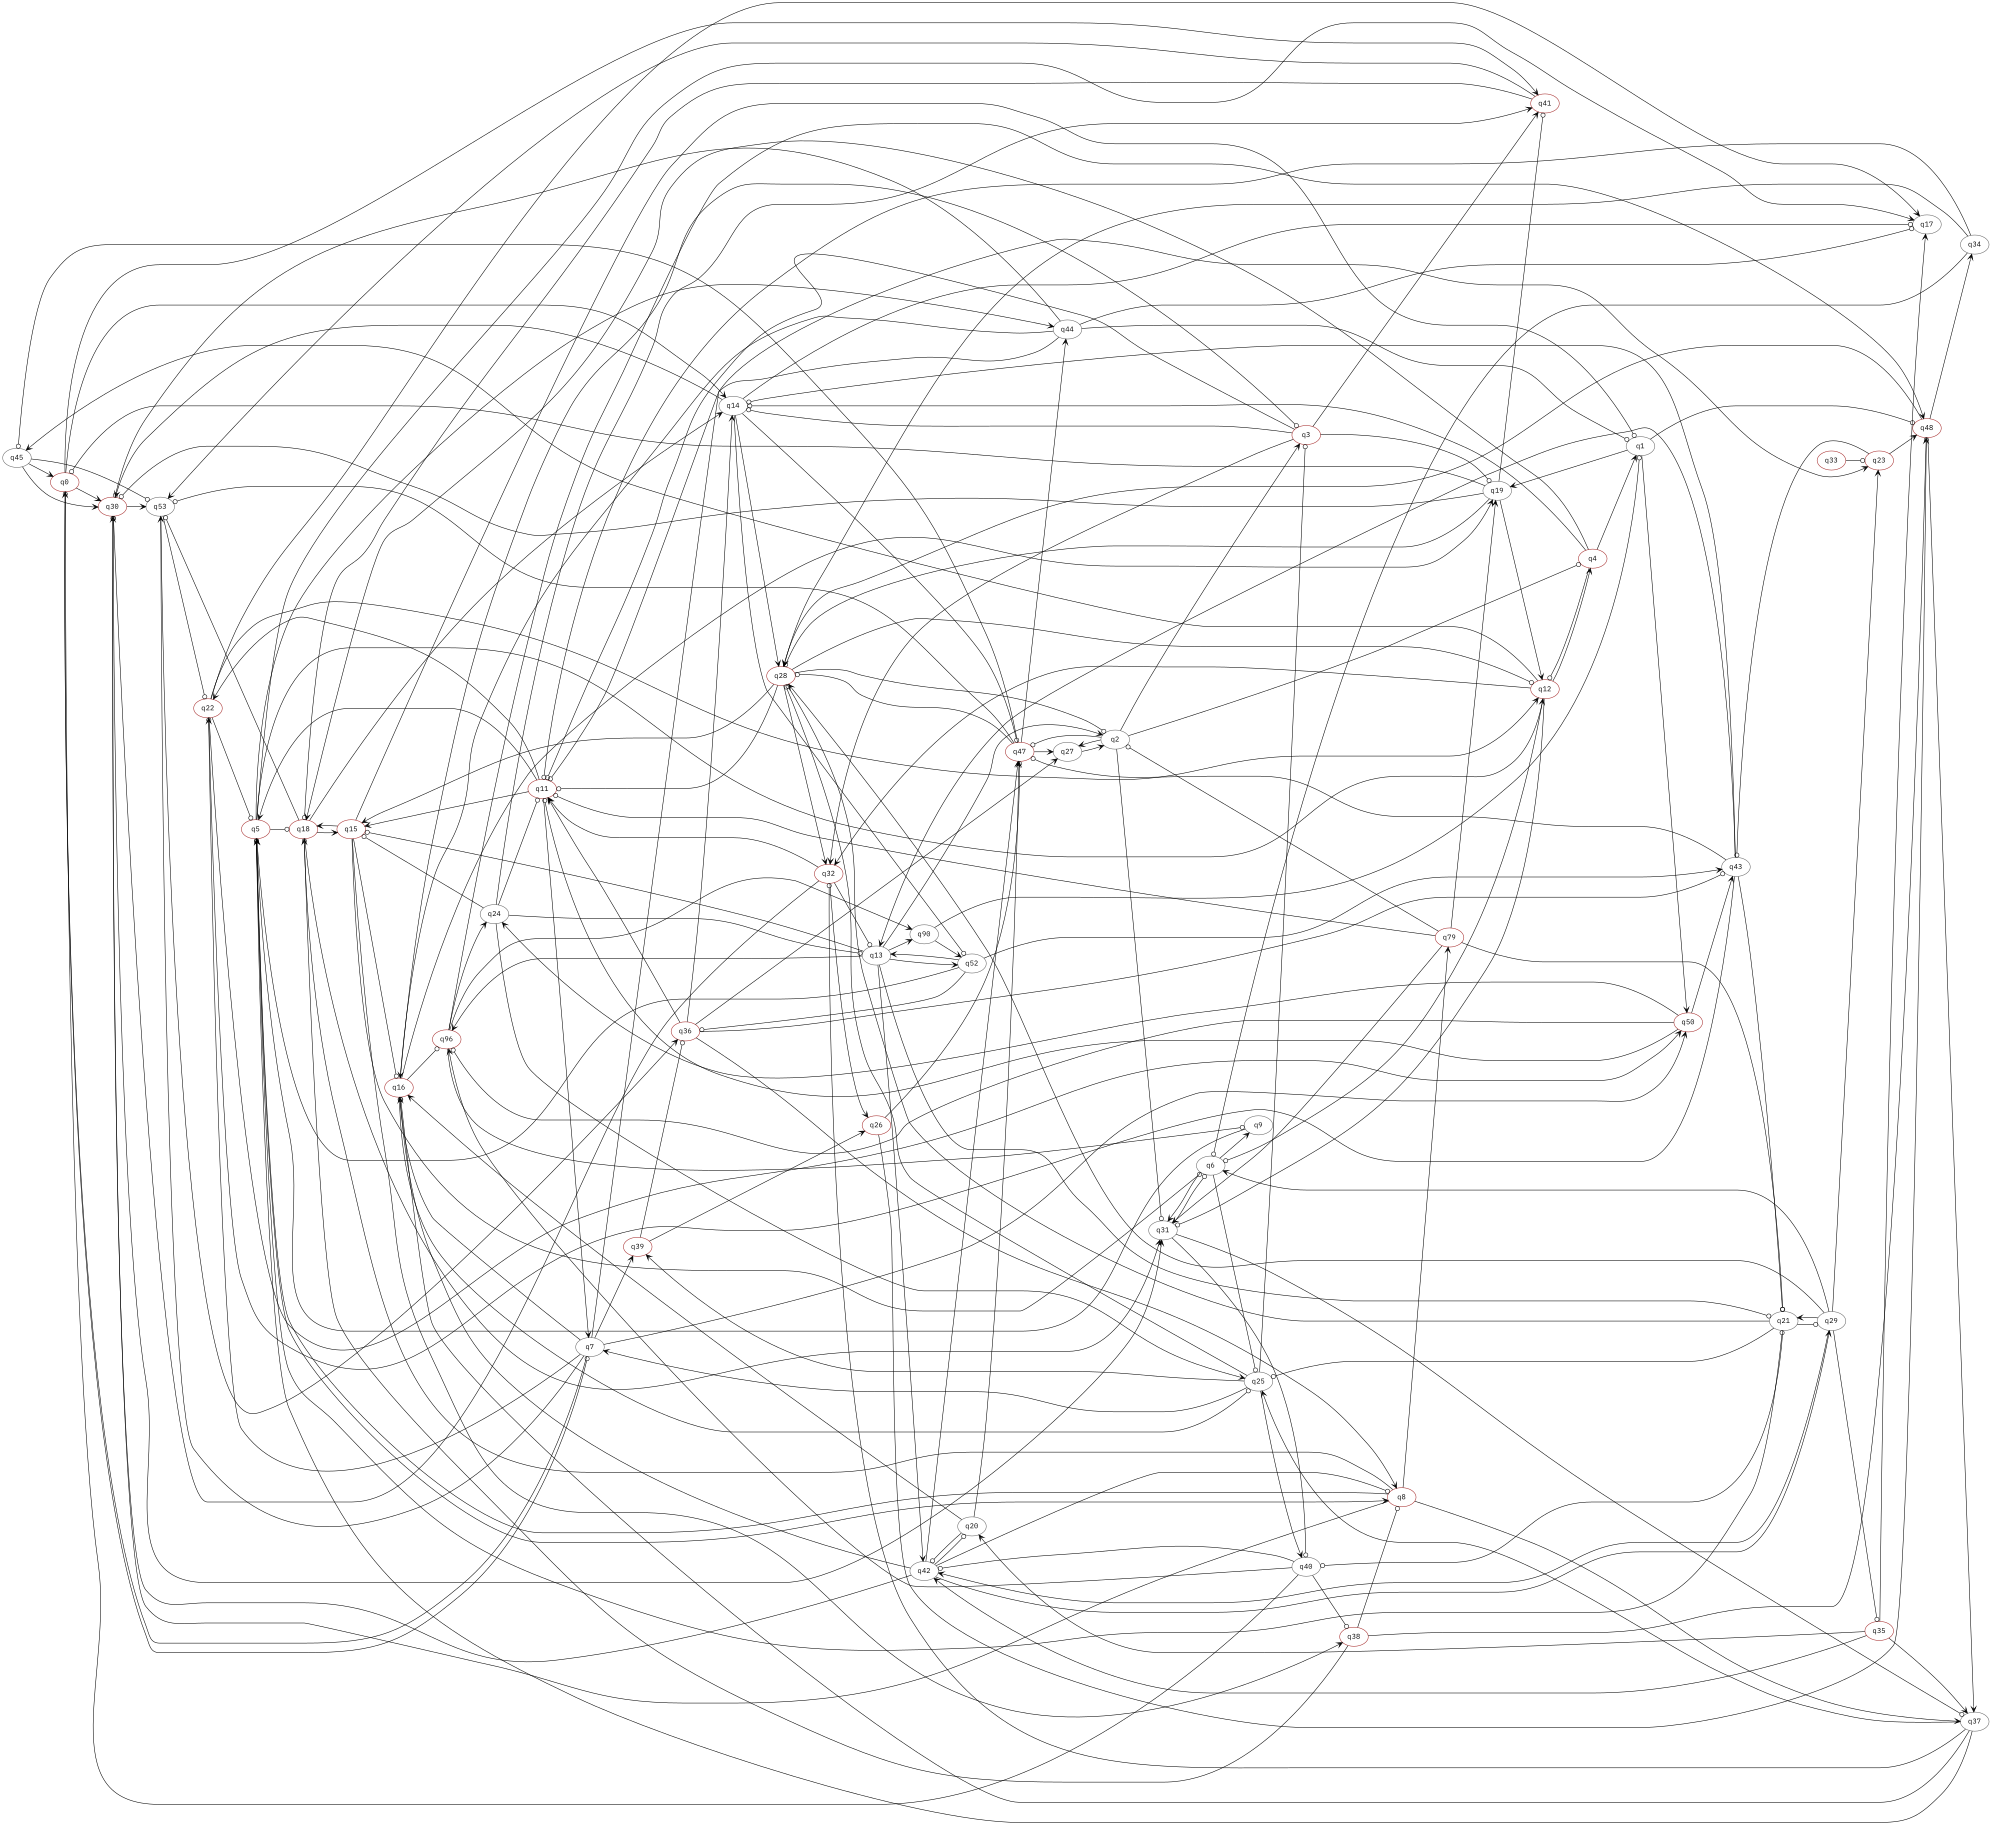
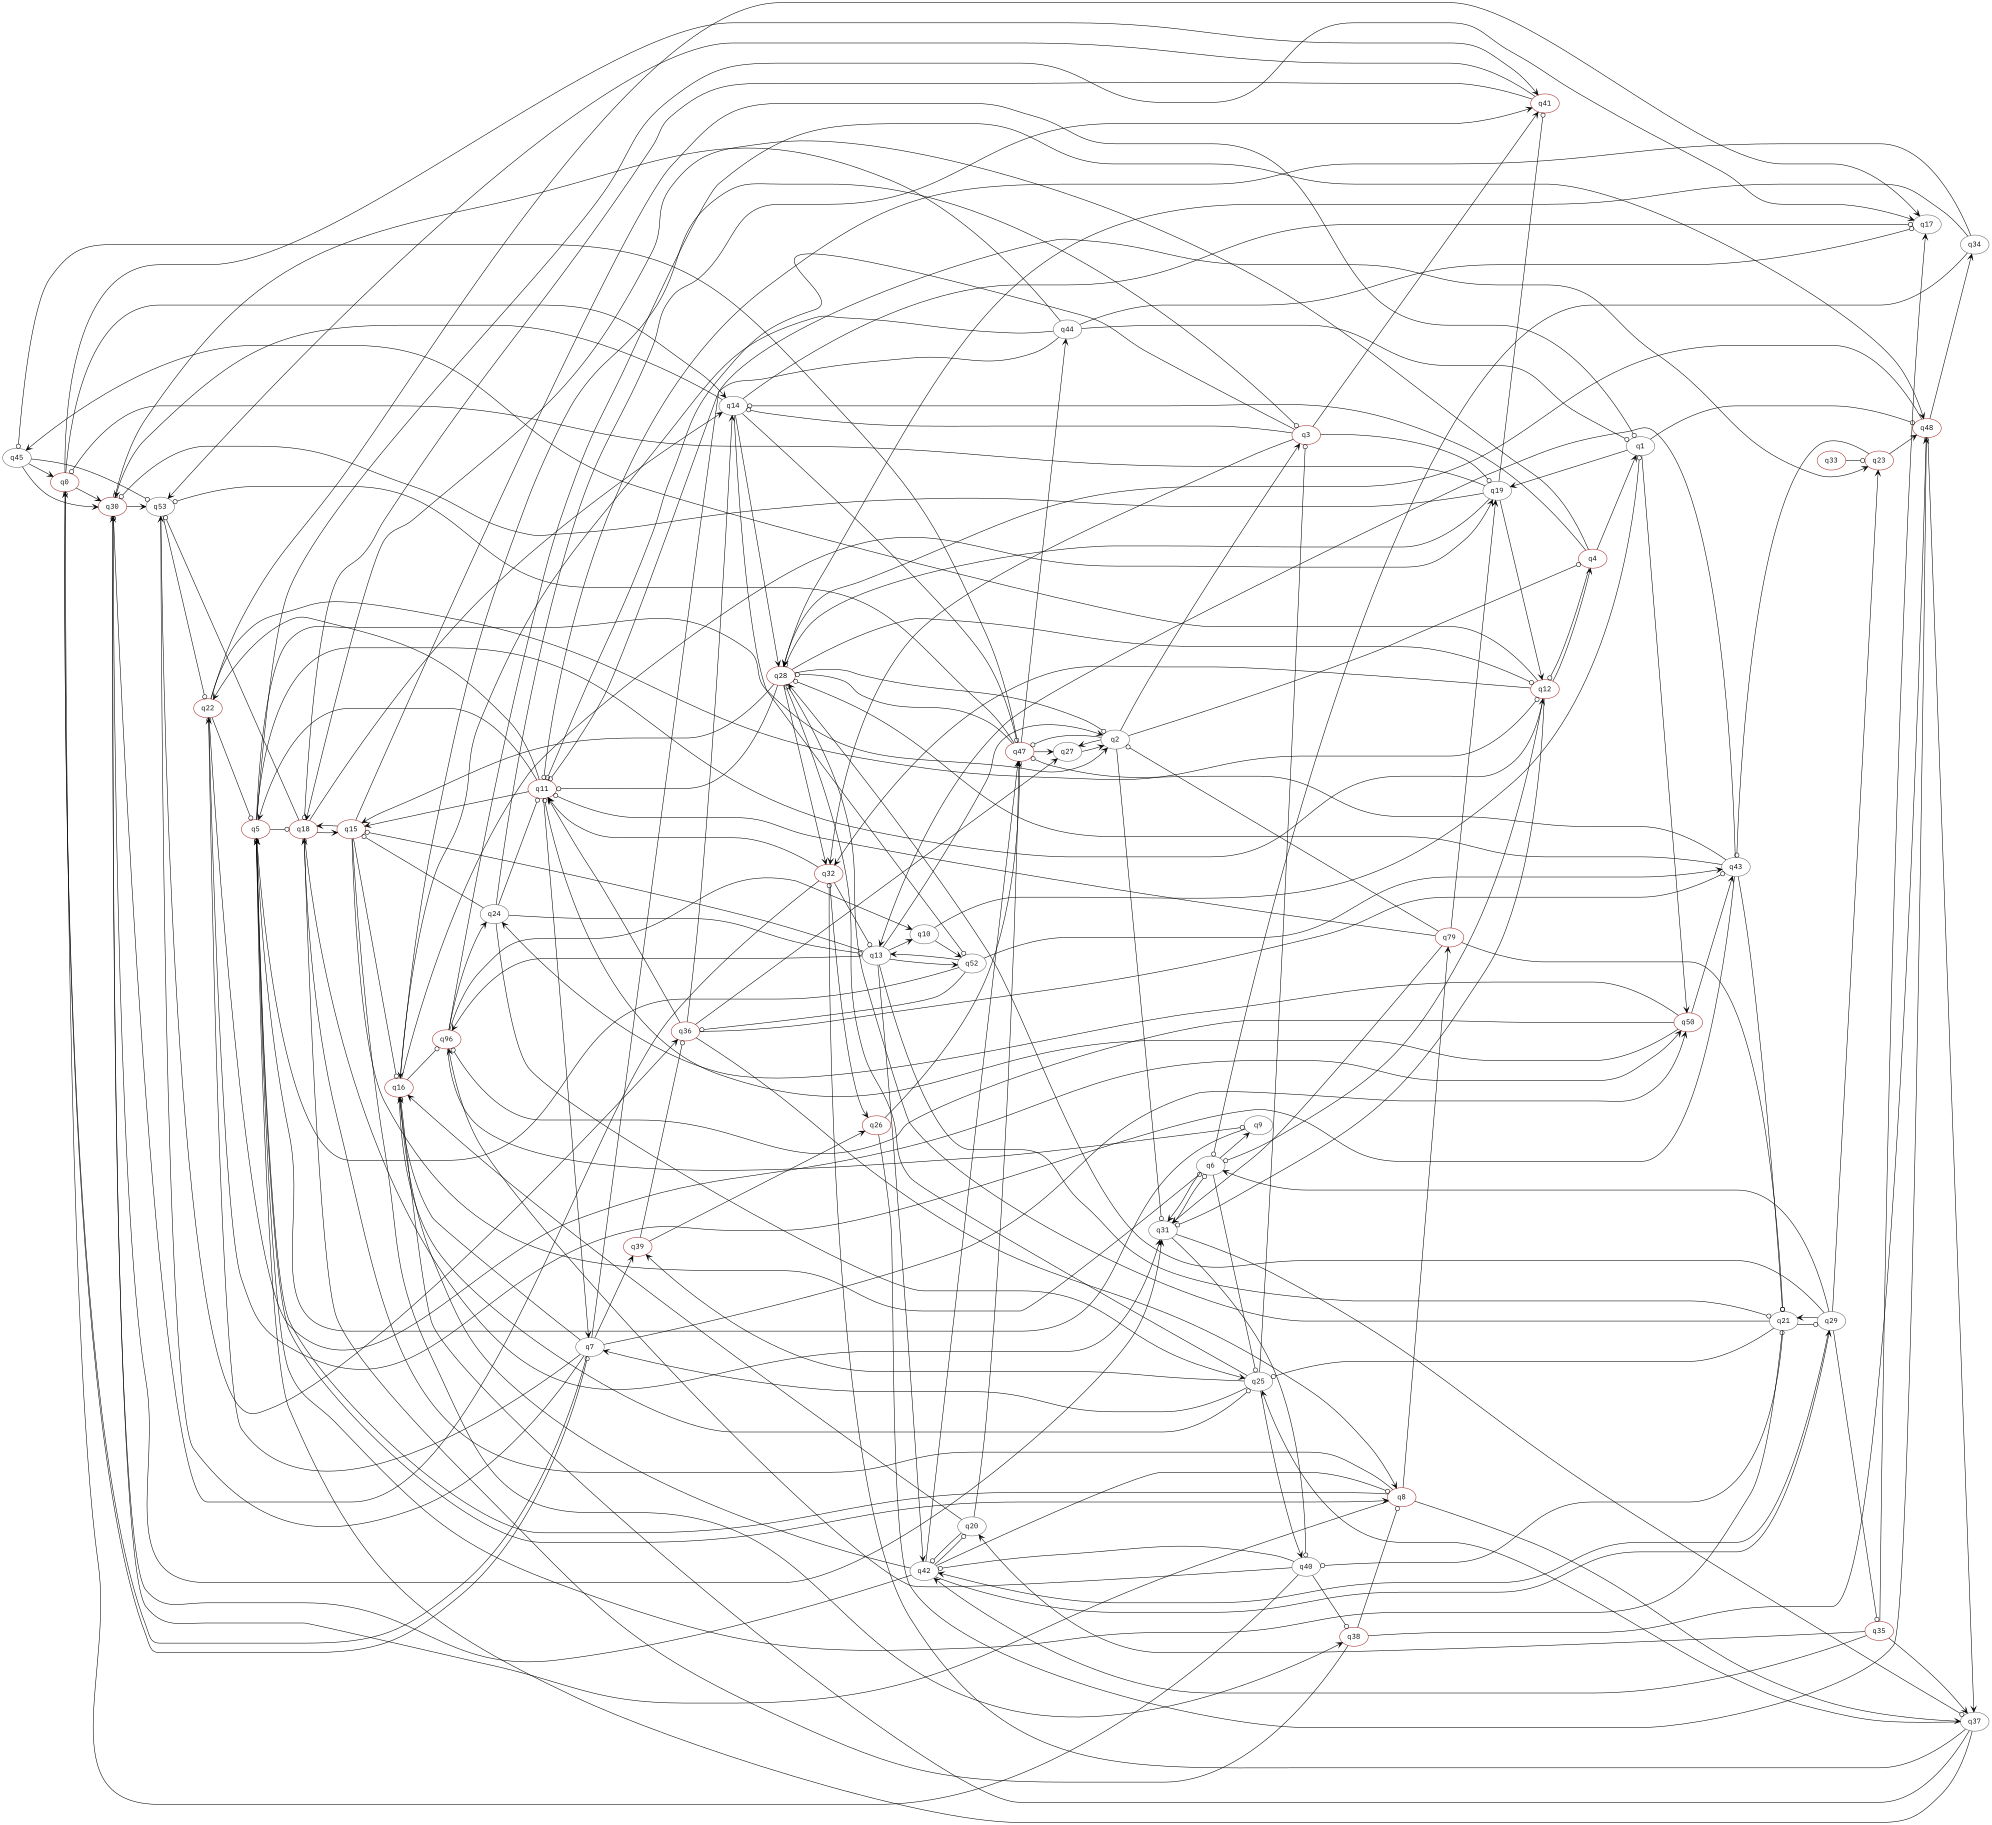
edge "q43" -> "q14": now "q43" -> "q28"
edge "q5" -> "q44": now "q5" -> "q2"
edge "q22" -> "q12": arrowhead vee -> odot
node "q90": label "q90" -> "q10"
